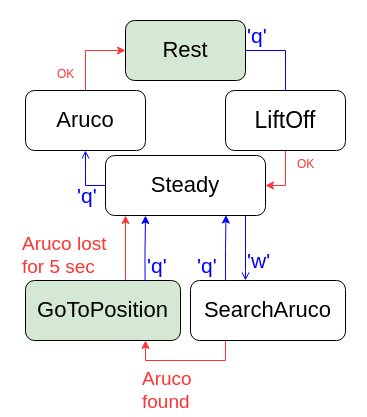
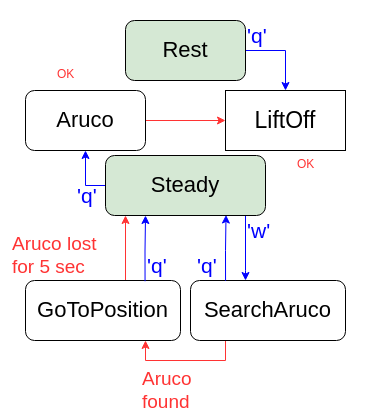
edge "Aruco" -> "Rest": now "Aruco" -> "LiftOff"
edge "Rest" -- "LiftOff": arrowhead none -> classic
node "LiftOff": shape rounded rectangle -> rectangle
edge "Steady" -> "Aruco": arrowhead open -> classic
edge "LiftOff" -> "Steady": removed
node "Steady": fillcolor #ffffff -> #d5e8d4
node "Aruco lost for 5 sec": moved (76, 246) -> (66, 246)
node "'w'": moved (271, 256) -> (271, 226)
edge "Steady" -> "SearchAruco": arrowhead open -> classic
node "GoToPosition": fillcolor #d5e8d4 -> #ffffff
